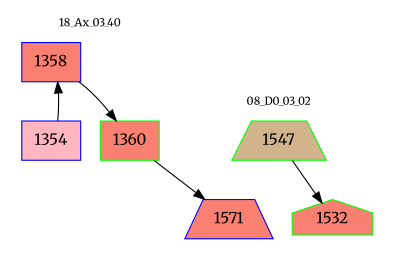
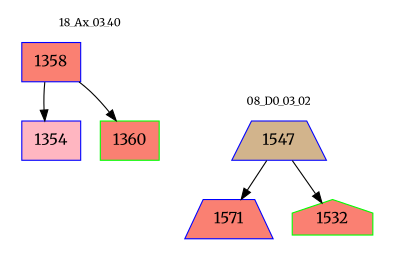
edge "1354" -> "1358": reversed
node "1547": color green -> blue
edge "1360" -> "1571": now "1547" -> "1571"
